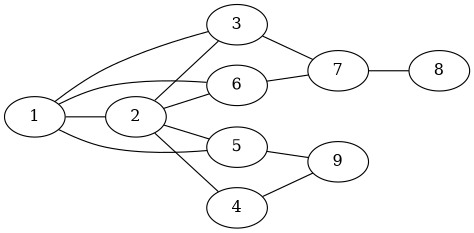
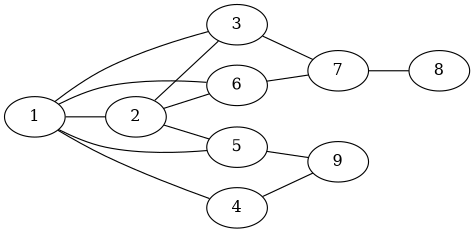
edge "2" -- "4": now "1" -- "4"
